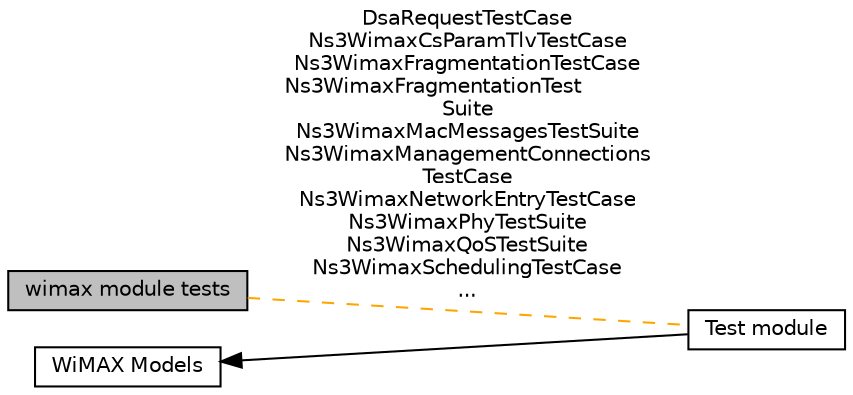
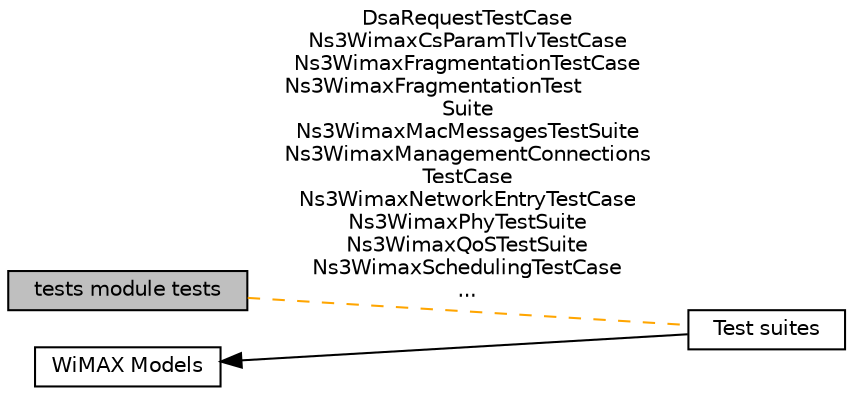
node "wimax module tests": label "wimax module tests" -> "tests module tests"
node "Test module": label "Test module" -> "Test suites"
